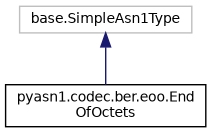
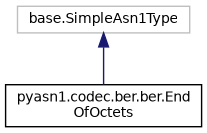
node "pyasn1.codec.ber.eoo.End OfOctets": label "pyasn1.codec.ber.eoo.End OfOctets" -> "pyasn1.codec.ber.ber.End OfOctets"
